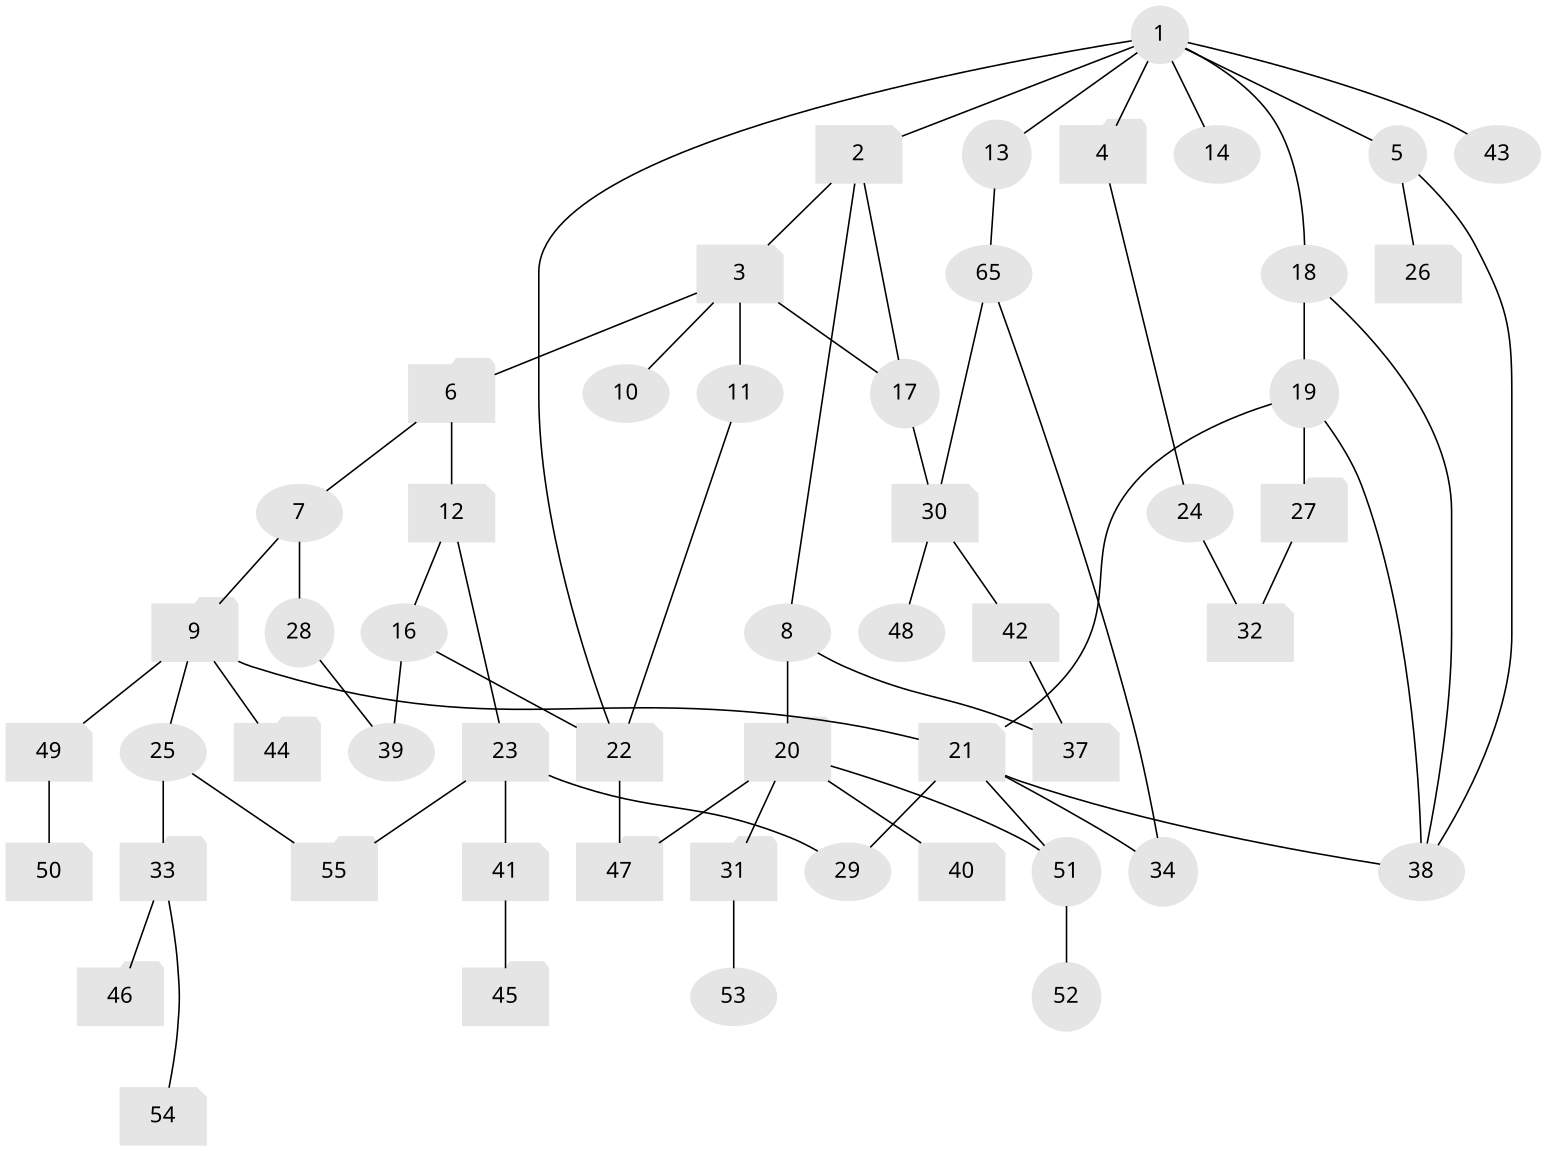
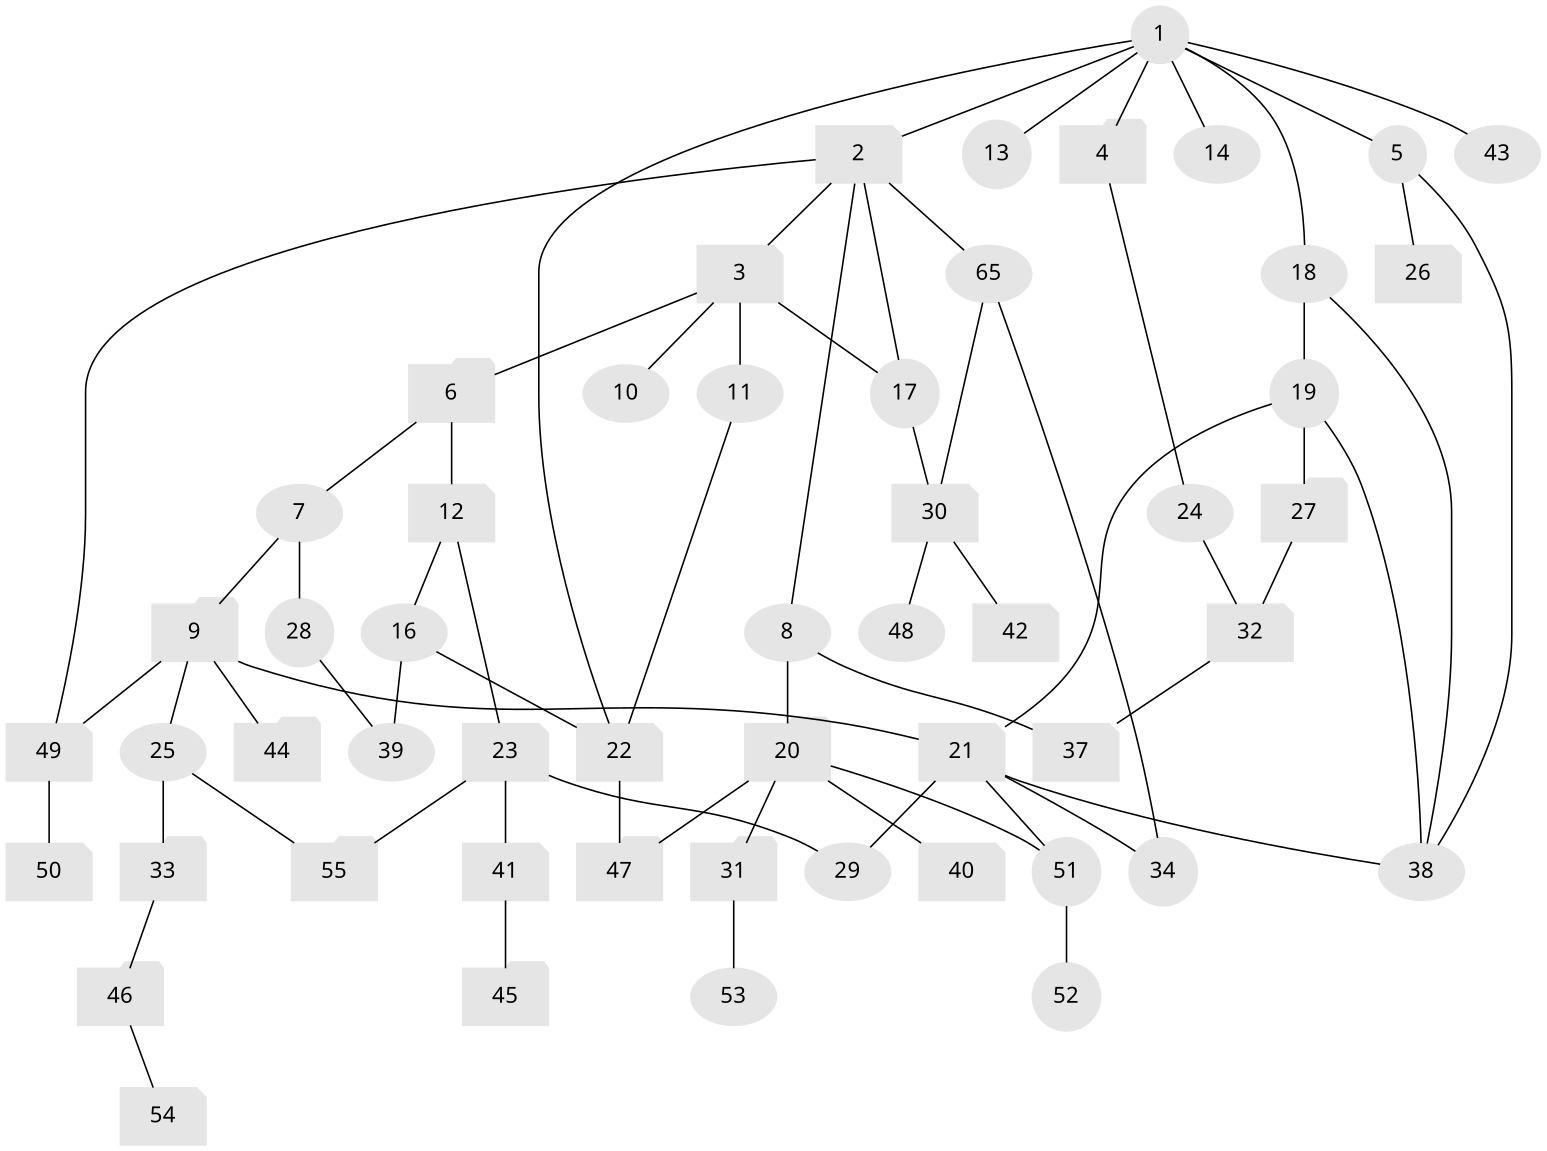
edge "13" -- "65": now "2" -- "65"
edge "2" -- "49": added
edge "42" -- "37": now "32" -- "37"
edge "33" -- "54": now "46" -- "54"
